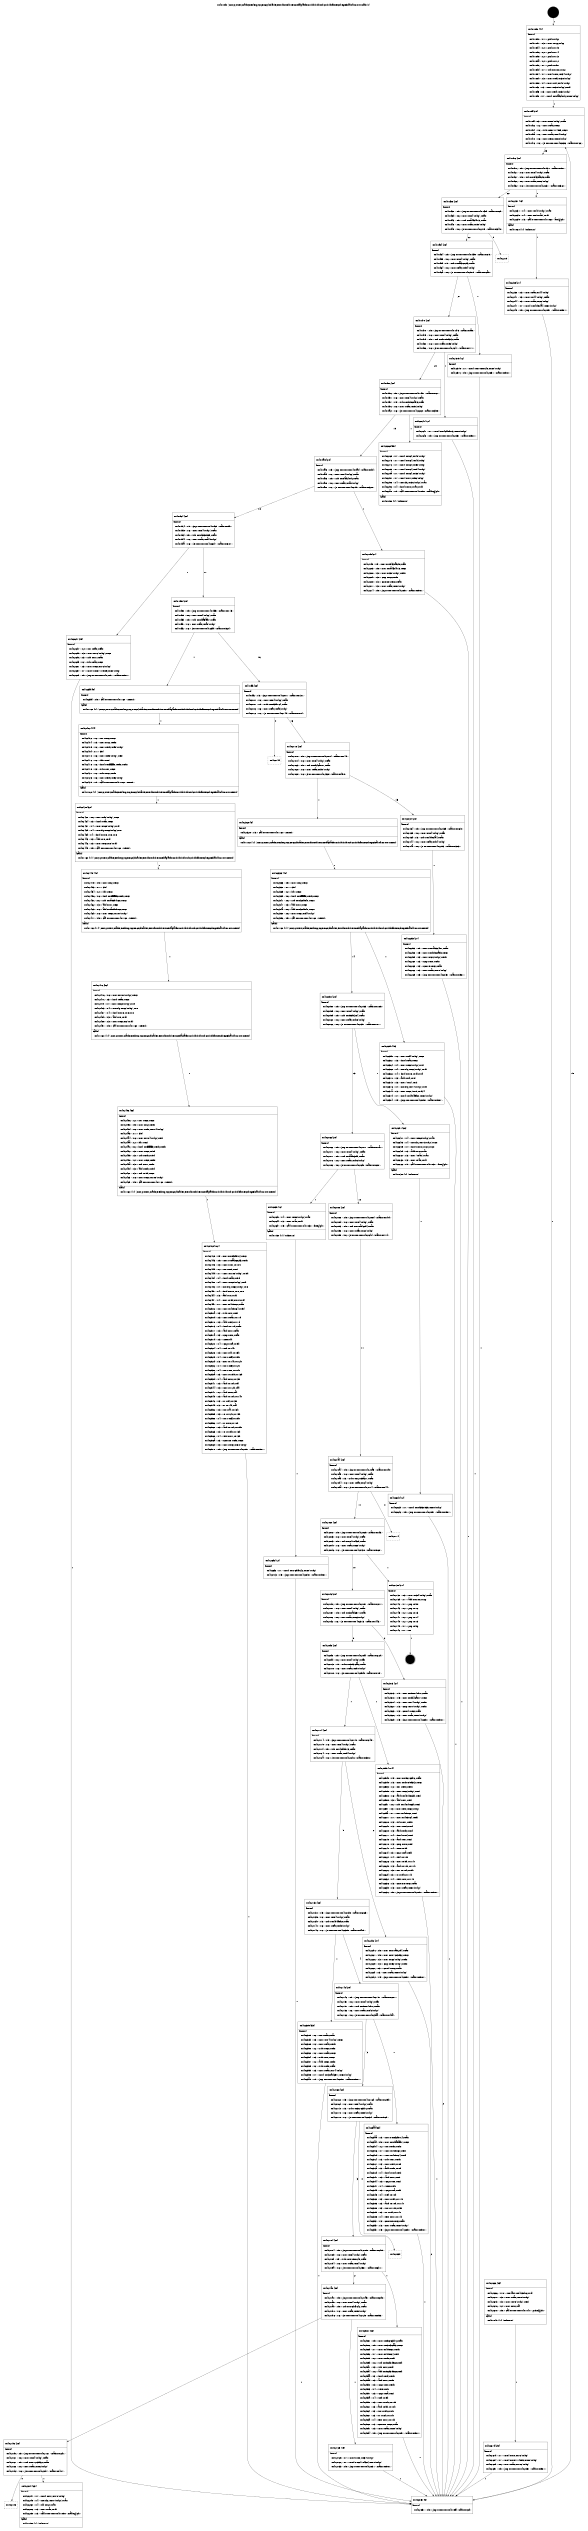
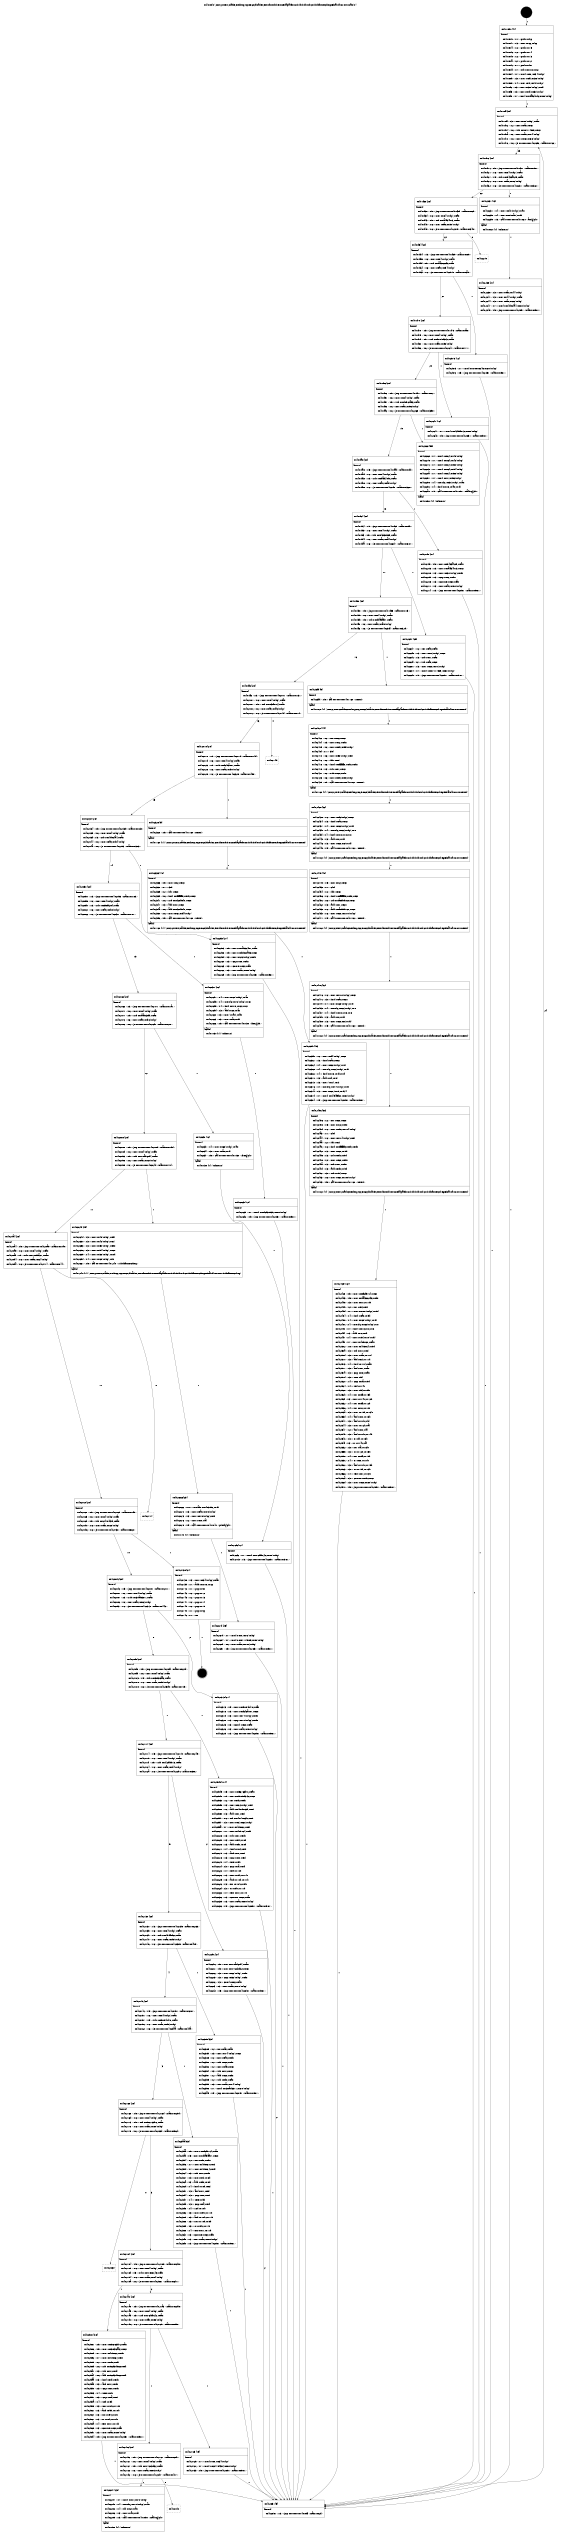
edge "0x402333 [40]" -> "0x402050 [28]": now "0x402034 [28]" -> "0x402050 [28]"
edge "0x402851 [5]" -> "0x401eff [29]": label " 19" -> " 24"
node "0x40264d [25]": added
